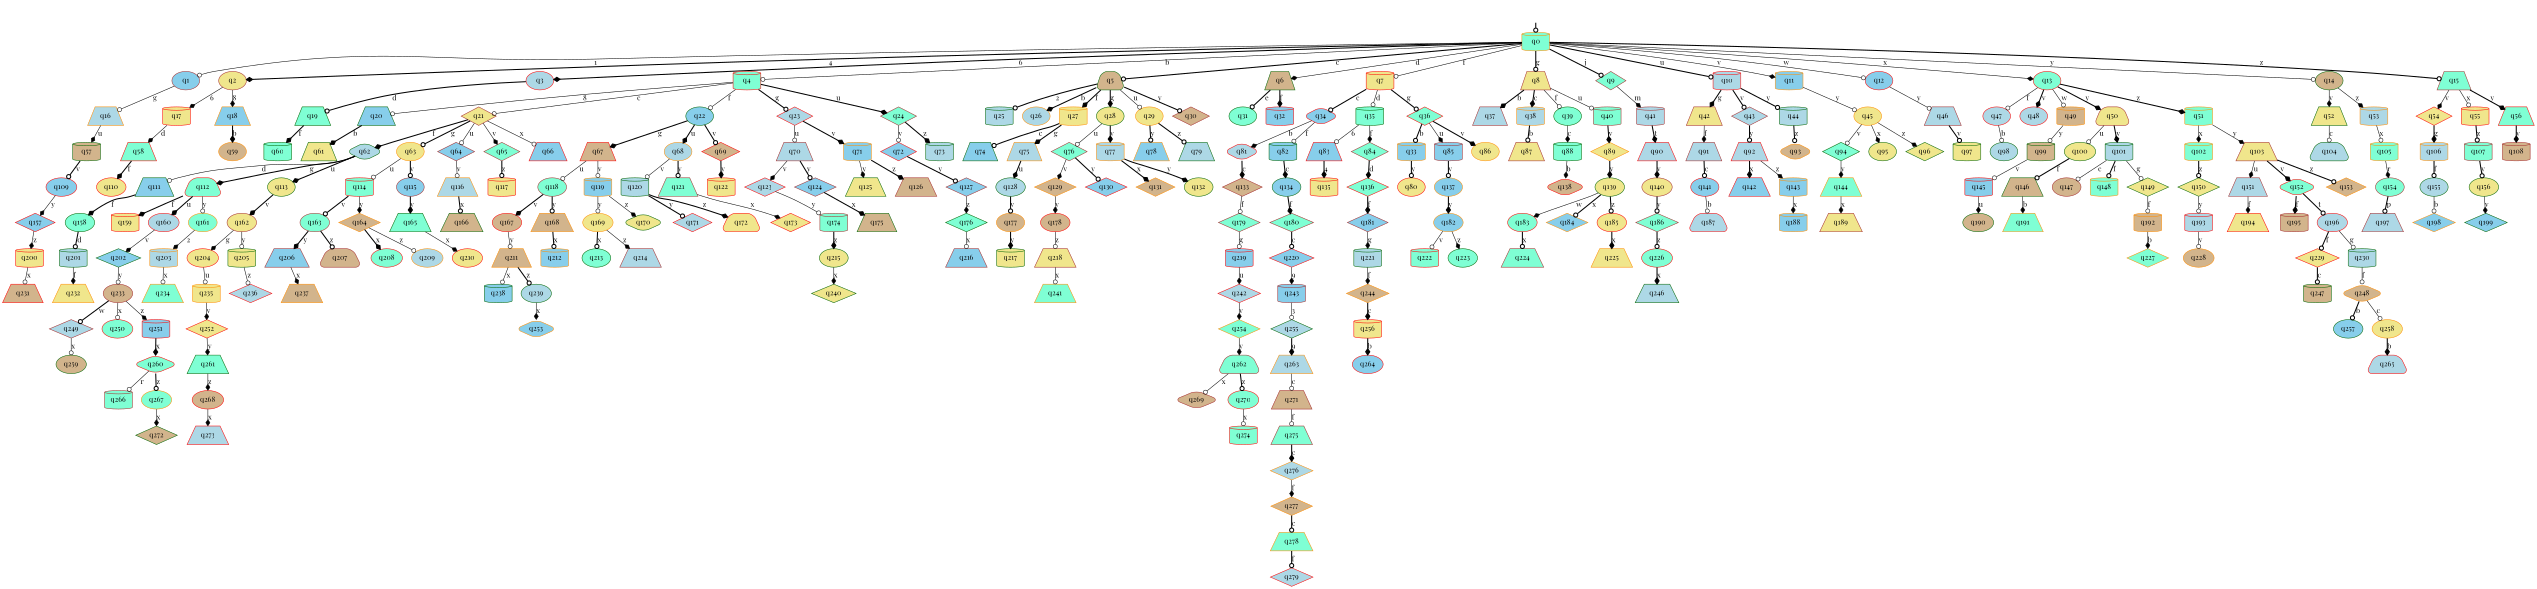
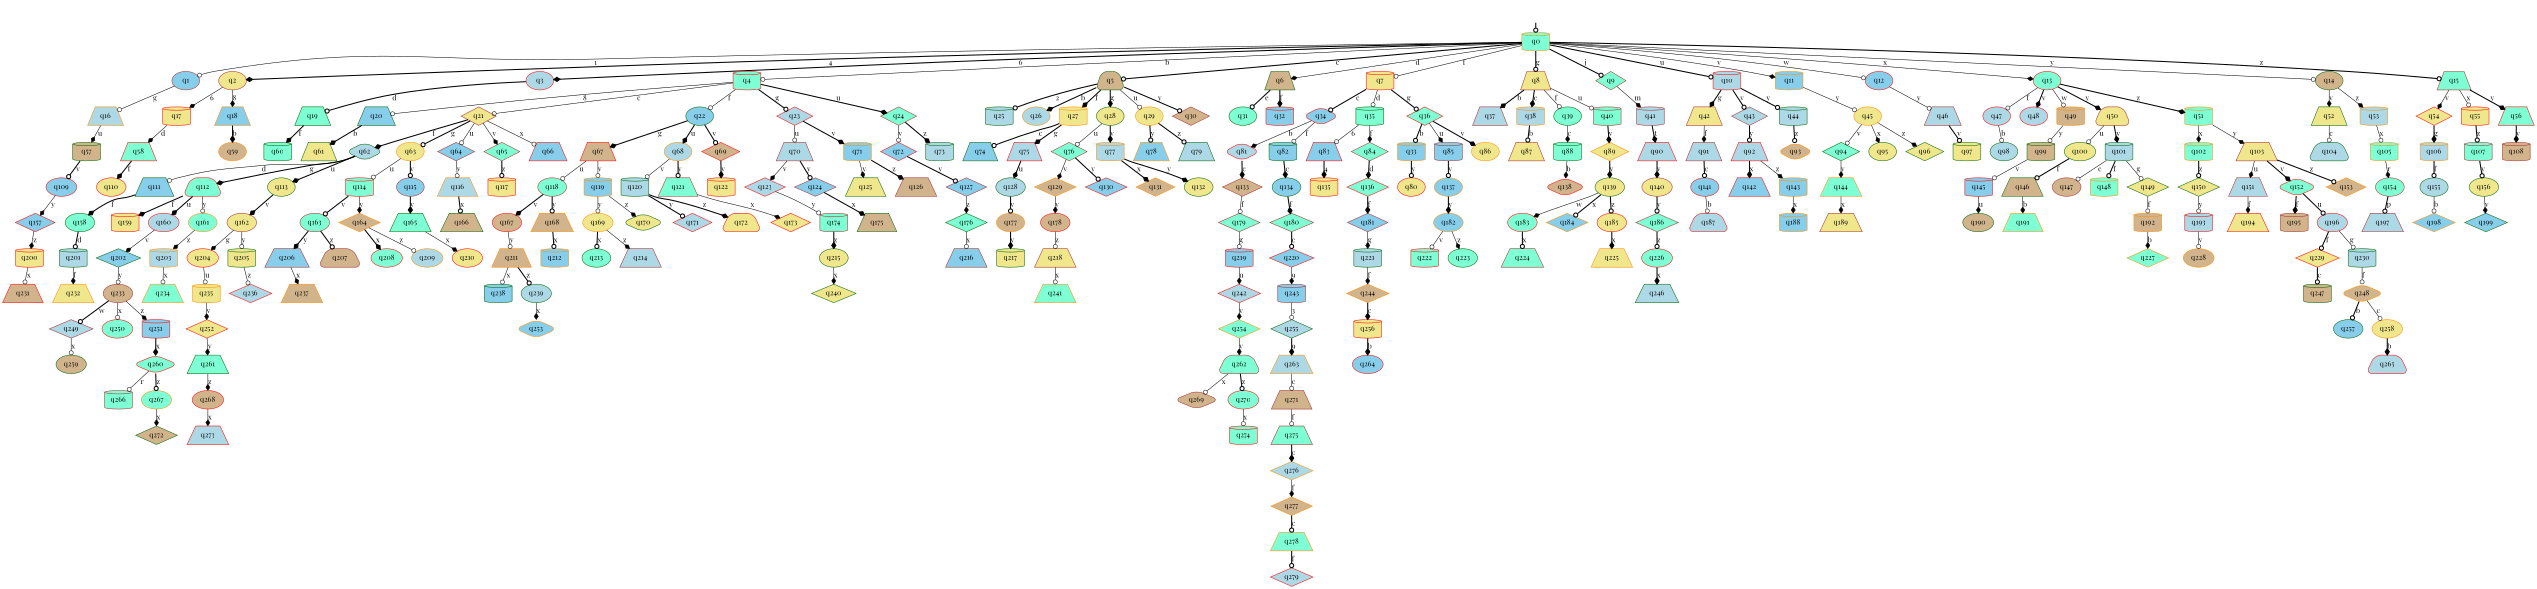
node "q75": color darkorange -> red
edge "q152" -> "q196": label "t" -> "u"
edge "q161" -> "q203": label "2" -> "z"
